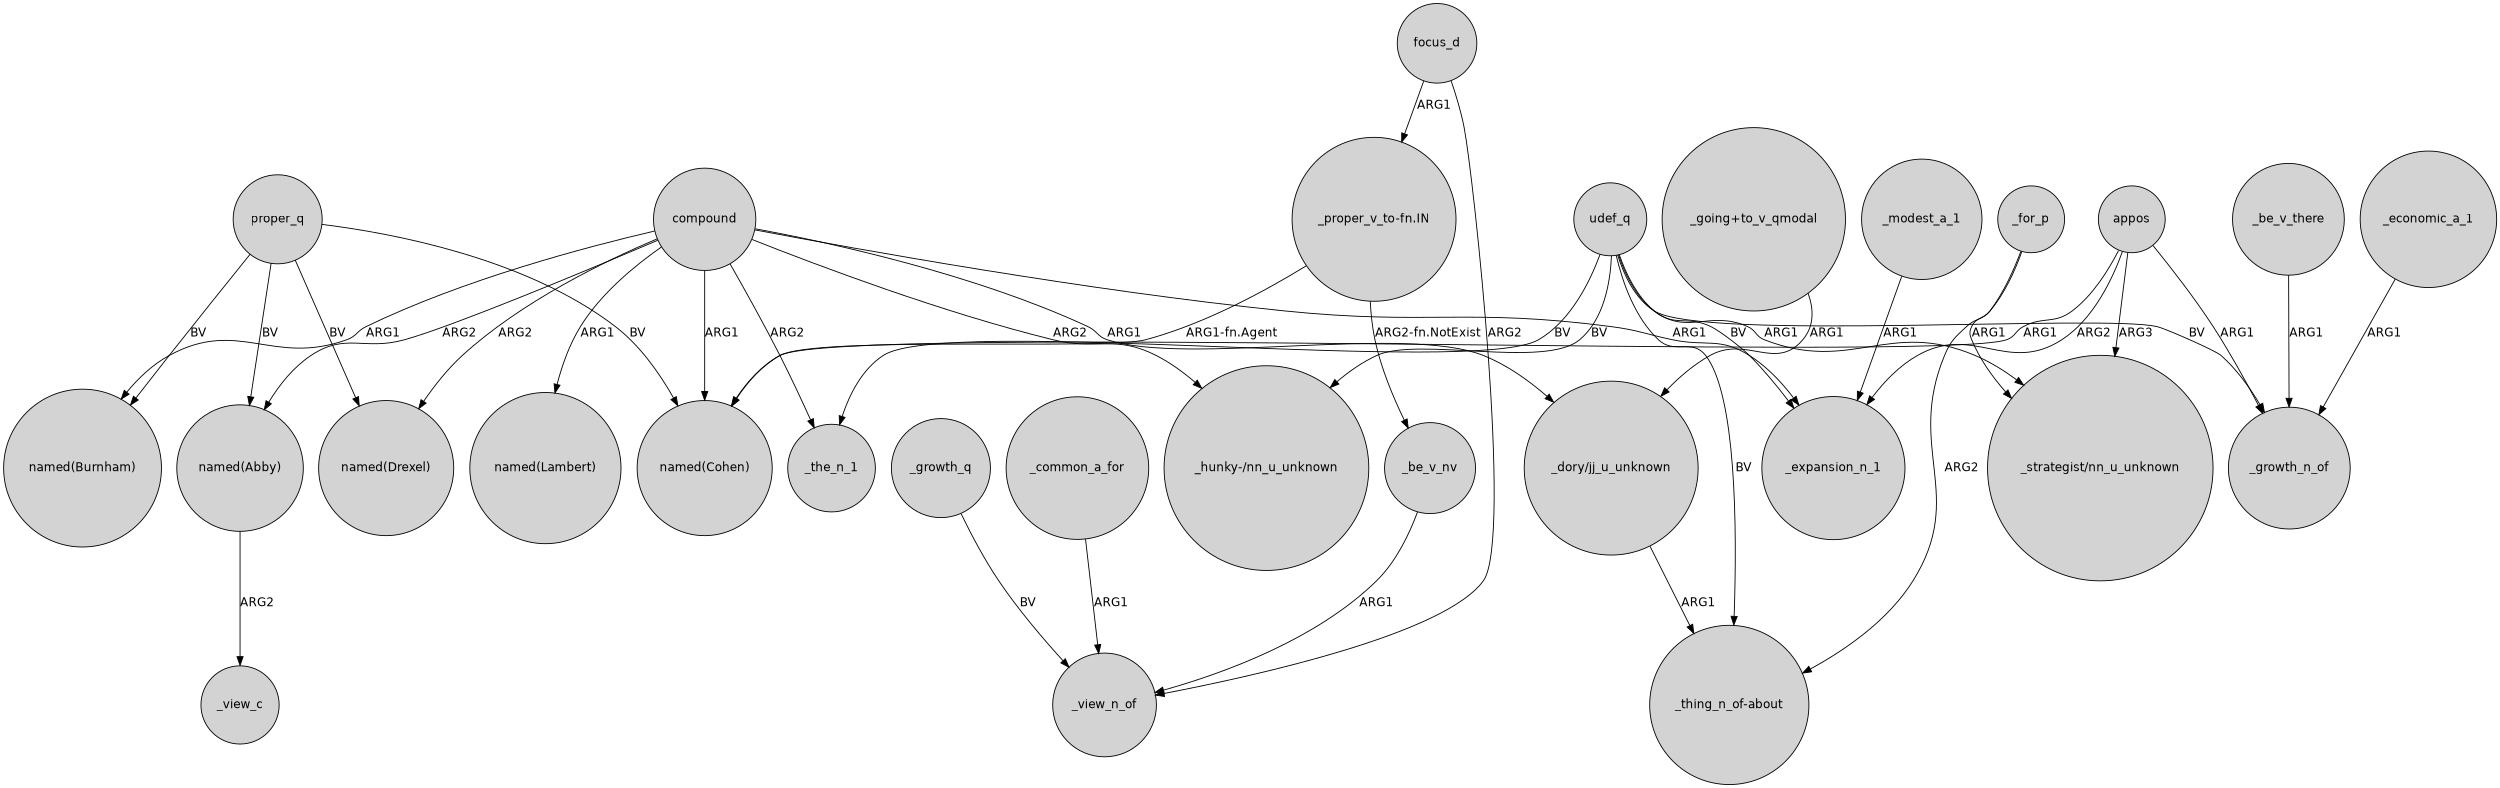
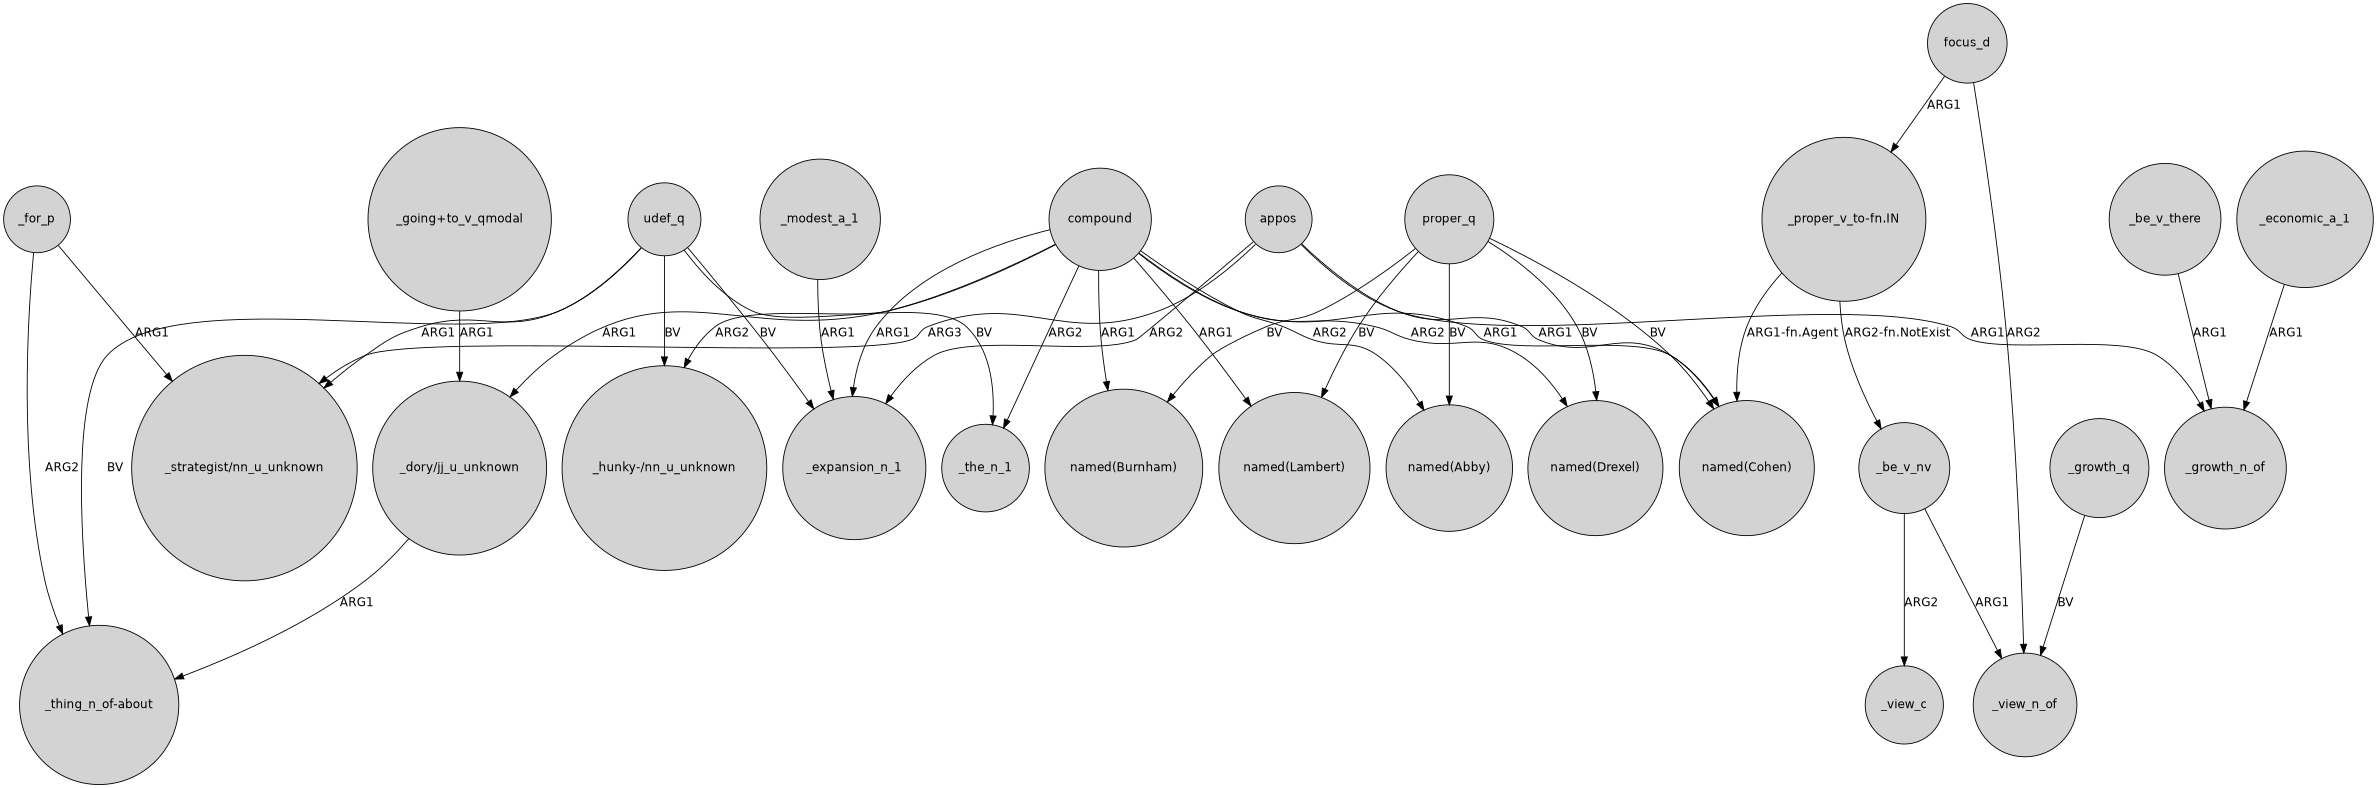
edge "proper_q" -> "named(Lambert)": added, label "BV"
edge "udef_q" -> "_growth_n_of": removed, label "BV"
node "_common_a_for": removed
edge "named(Abby)" -> "_view_c": now "_be_v_nv" -> "_view_c"
